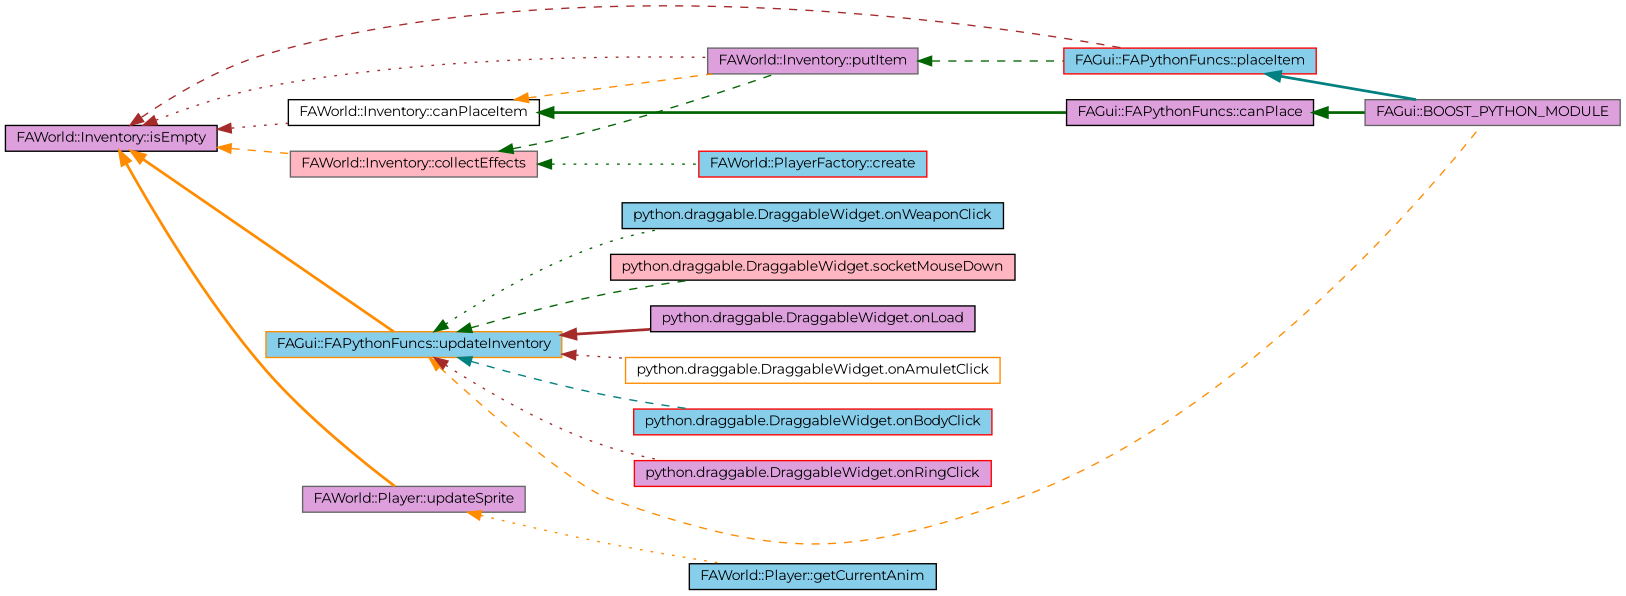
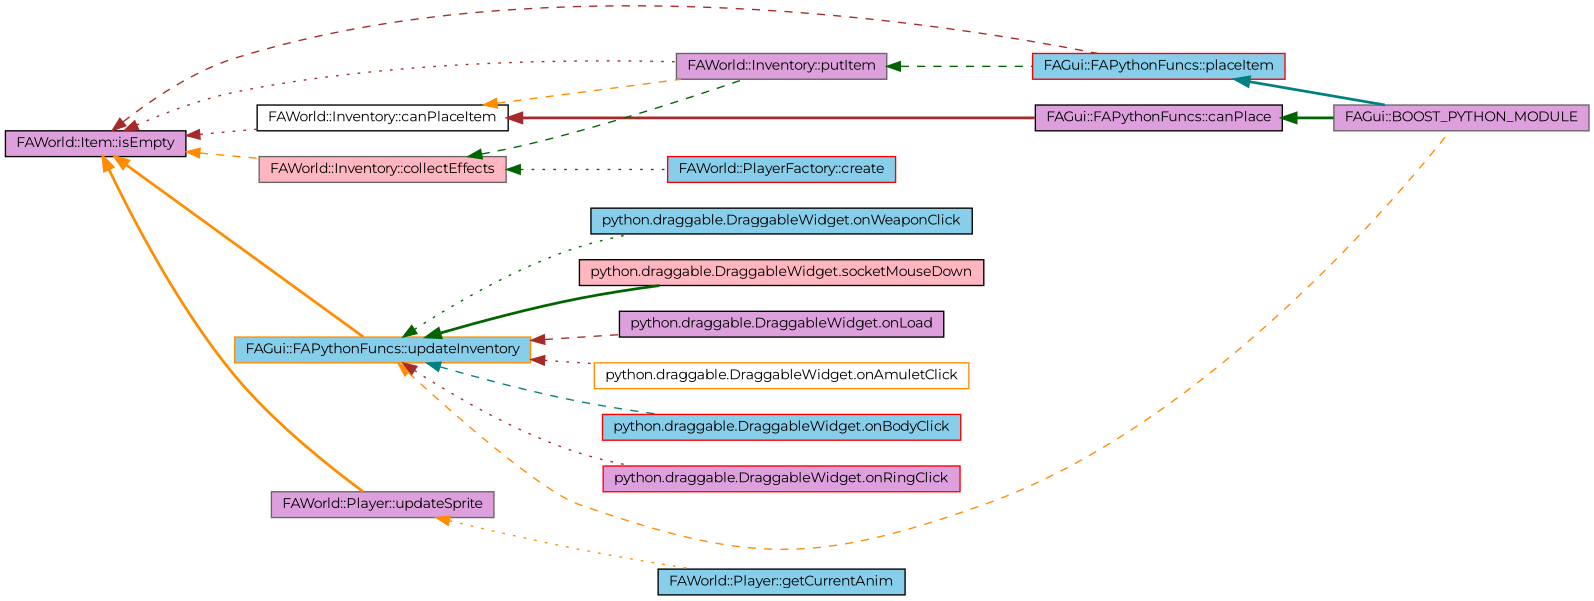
edge "FAGui::FAPythonFuncs::canPlace" -> "FAWorld::Inventory::canPlaceItem": color darkgreen -> brown
node "FAWorld::Inventory::isEmpty": label "FAWorld::Inventory::isEmpty" -> "FAWorld::Item::isEmpty"
edge "python.draggable.DraggableWidget.socketMouseDown" -> "FAGui::FAPythonFuncs::updateInventory": style dashed -> bold
edge "python.draggable.DraggableWidget.onLoad" -> "FAGui::FAPythonFuncs::updateInventory": style bold -> dashed
